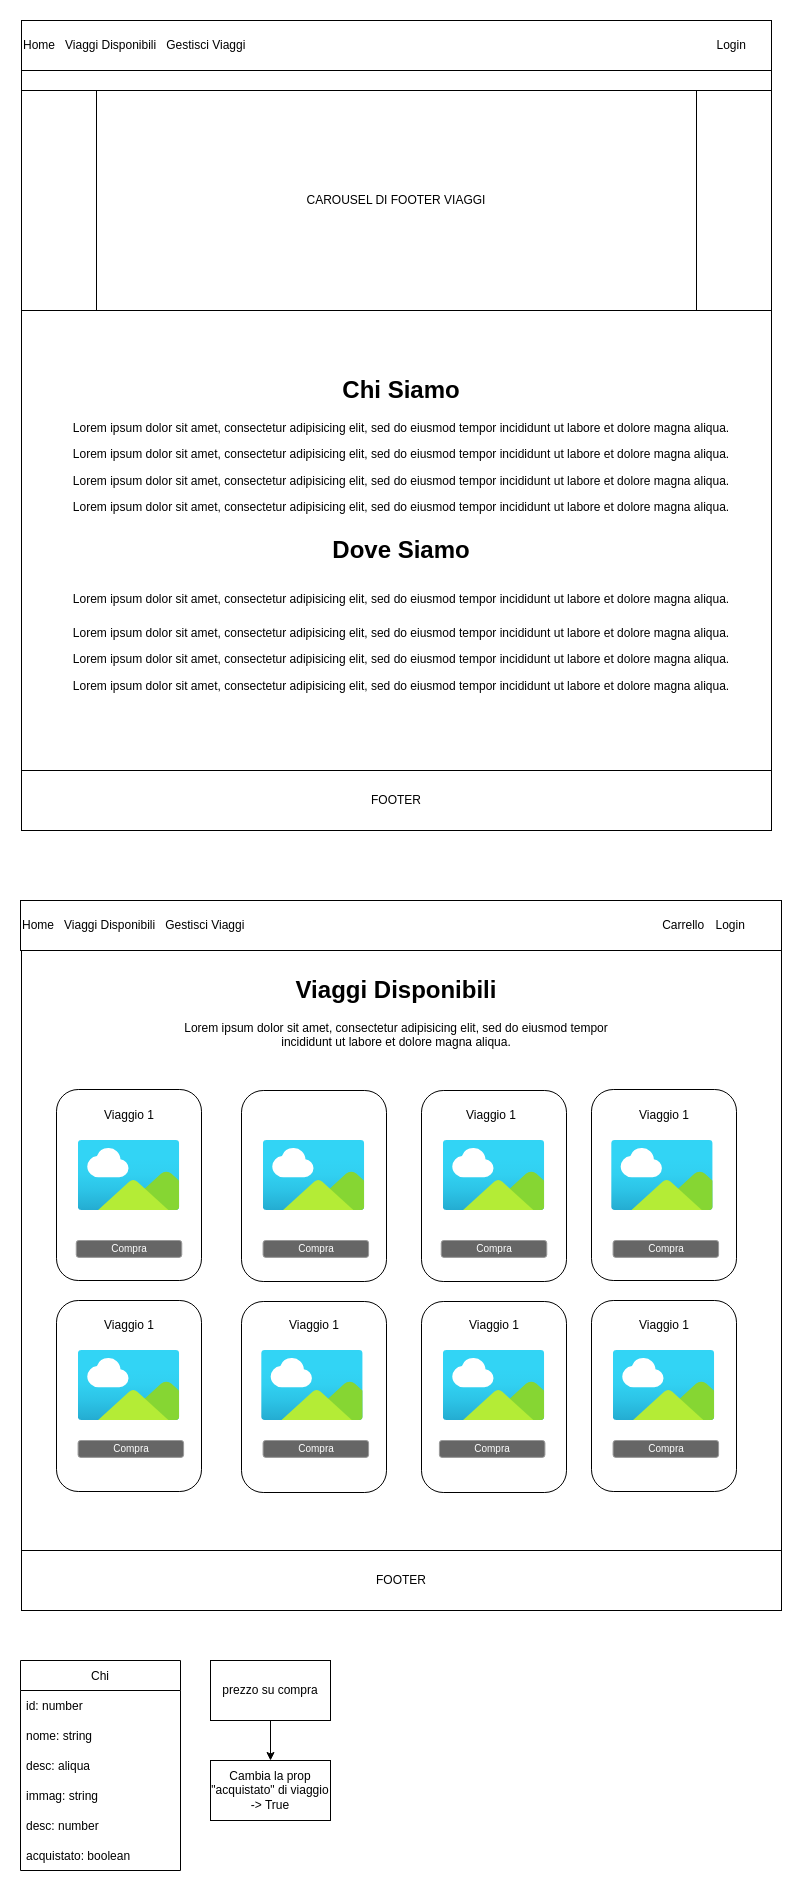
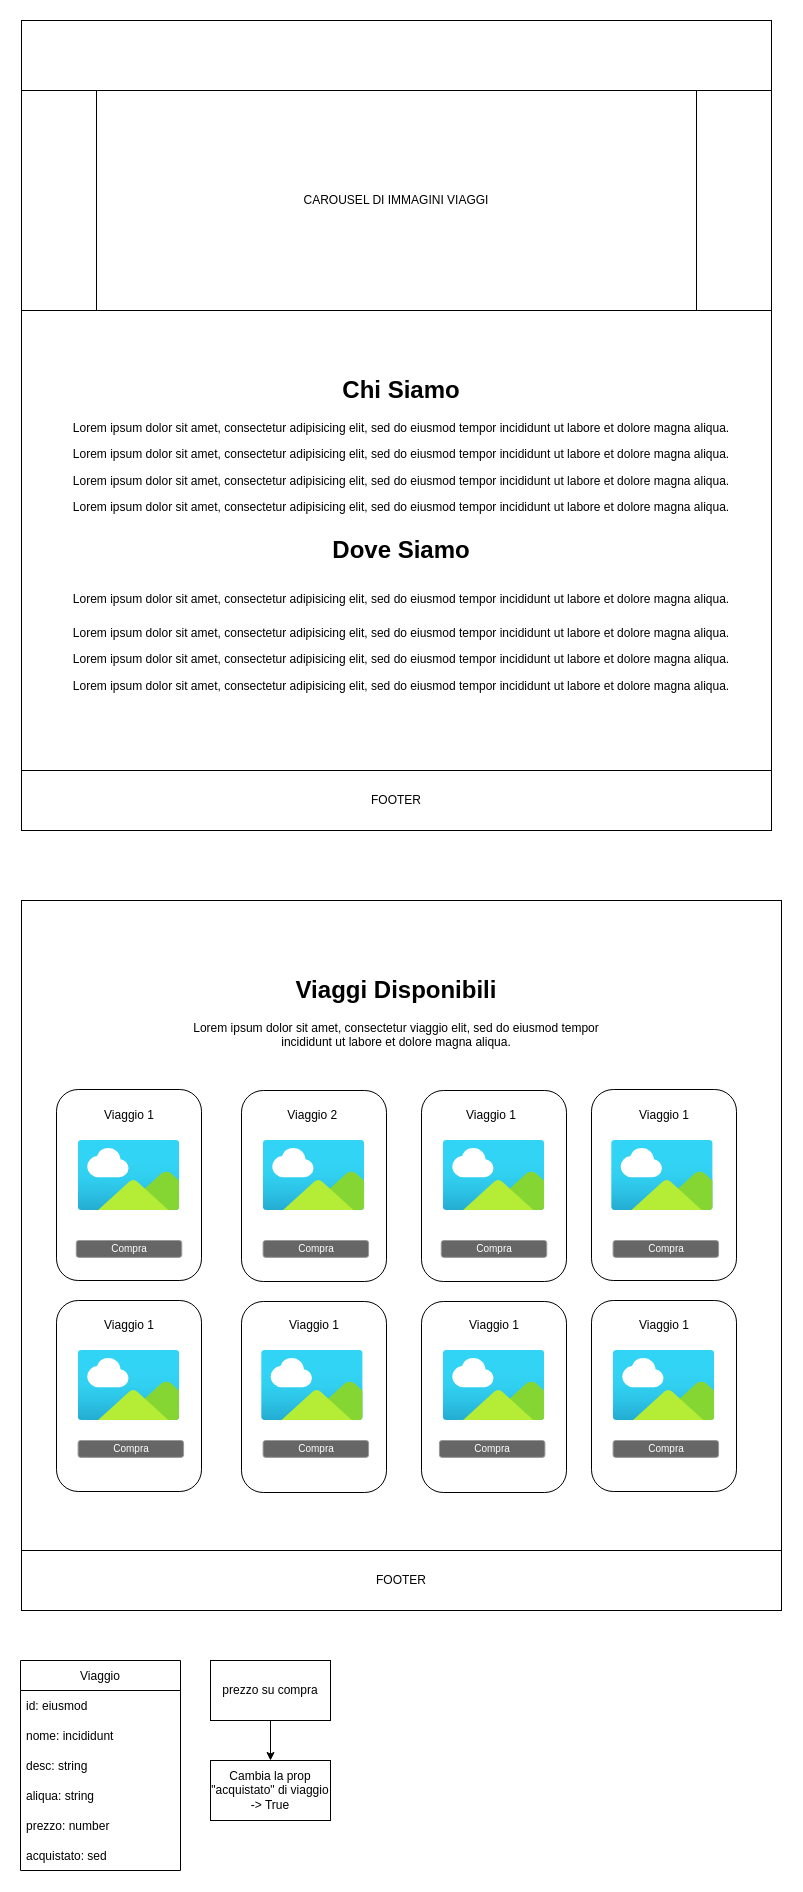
node "Home Viaggi Disponibili Gestisci Viaggi Login": removed
node "CAROUSEL DI FOOTER VIAGGI": label "CAROUSEL DI FOOTER VIAGGI" -> "CAROUSEL DI IMMAGINI VIAGGI"
node "Home Viaggi Disponibili Gestisci Viaggi Carrello Login": removed
node "Viaggi DisponibiliLorem ipsum dolor sit amet, consectetur adipisicing elit, sed do eiusmod tempor incididunt ut labore et dolore magna aliqua.": label "Viaggi DisponibiliLorem ipsum dolor sit amet, consectetur adipisicing elit, sed do eiusmod tempor incididunt ut labore et dolore magna aliqua." -> "Viaggi DisponibiliLorem ipsum dolor sit amet, consectetur viaggio elit, sed do eiusmod tempor incididunt ut labore et dolore magna aliqua."
node "Viaggio 2": added
node "Chi": label "Chi" -> "Viaggio"
node "id: number": label "id: number" -> "id: eiusmod"
node "nome: string": label "nome: string" -> "nome: incididunt"
node "desc: aliqua": label "desc: aliqua" -> "desc: string"
node "immag: string": label "immag: string" -> "aliqua: string"
node "desc: number": label "desc: number" -> "prezzo: number"
node "acquistato: boolean": label "acquistato: boolean" -> "acquistato: sed"
